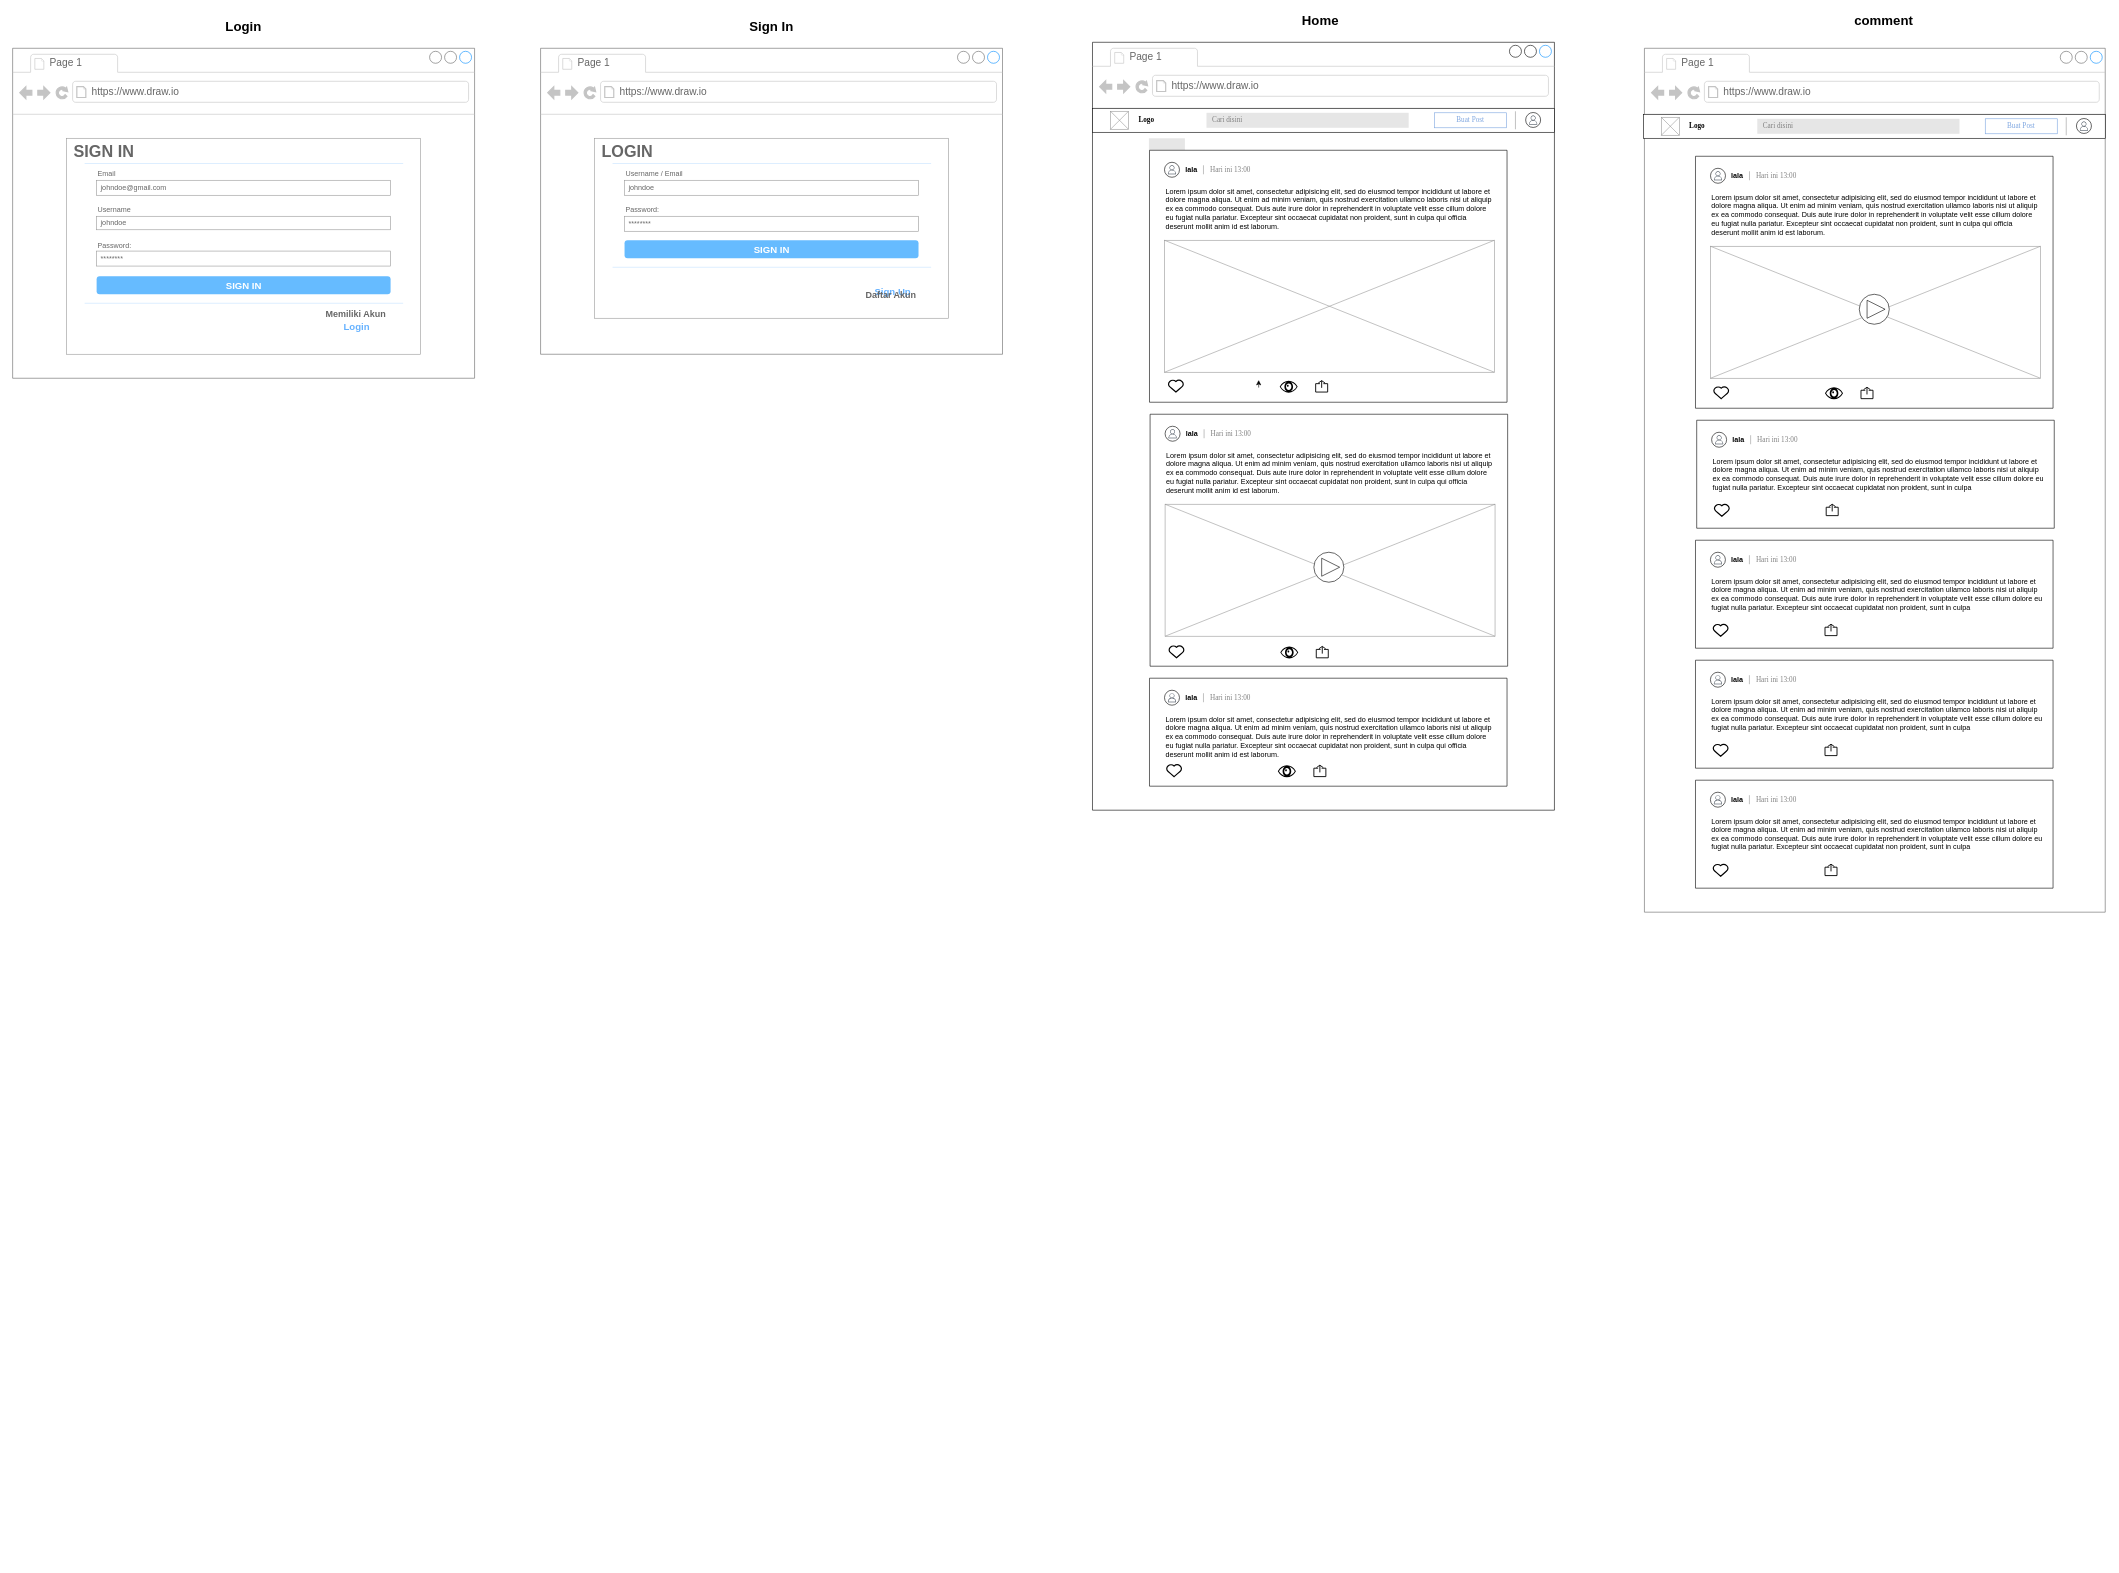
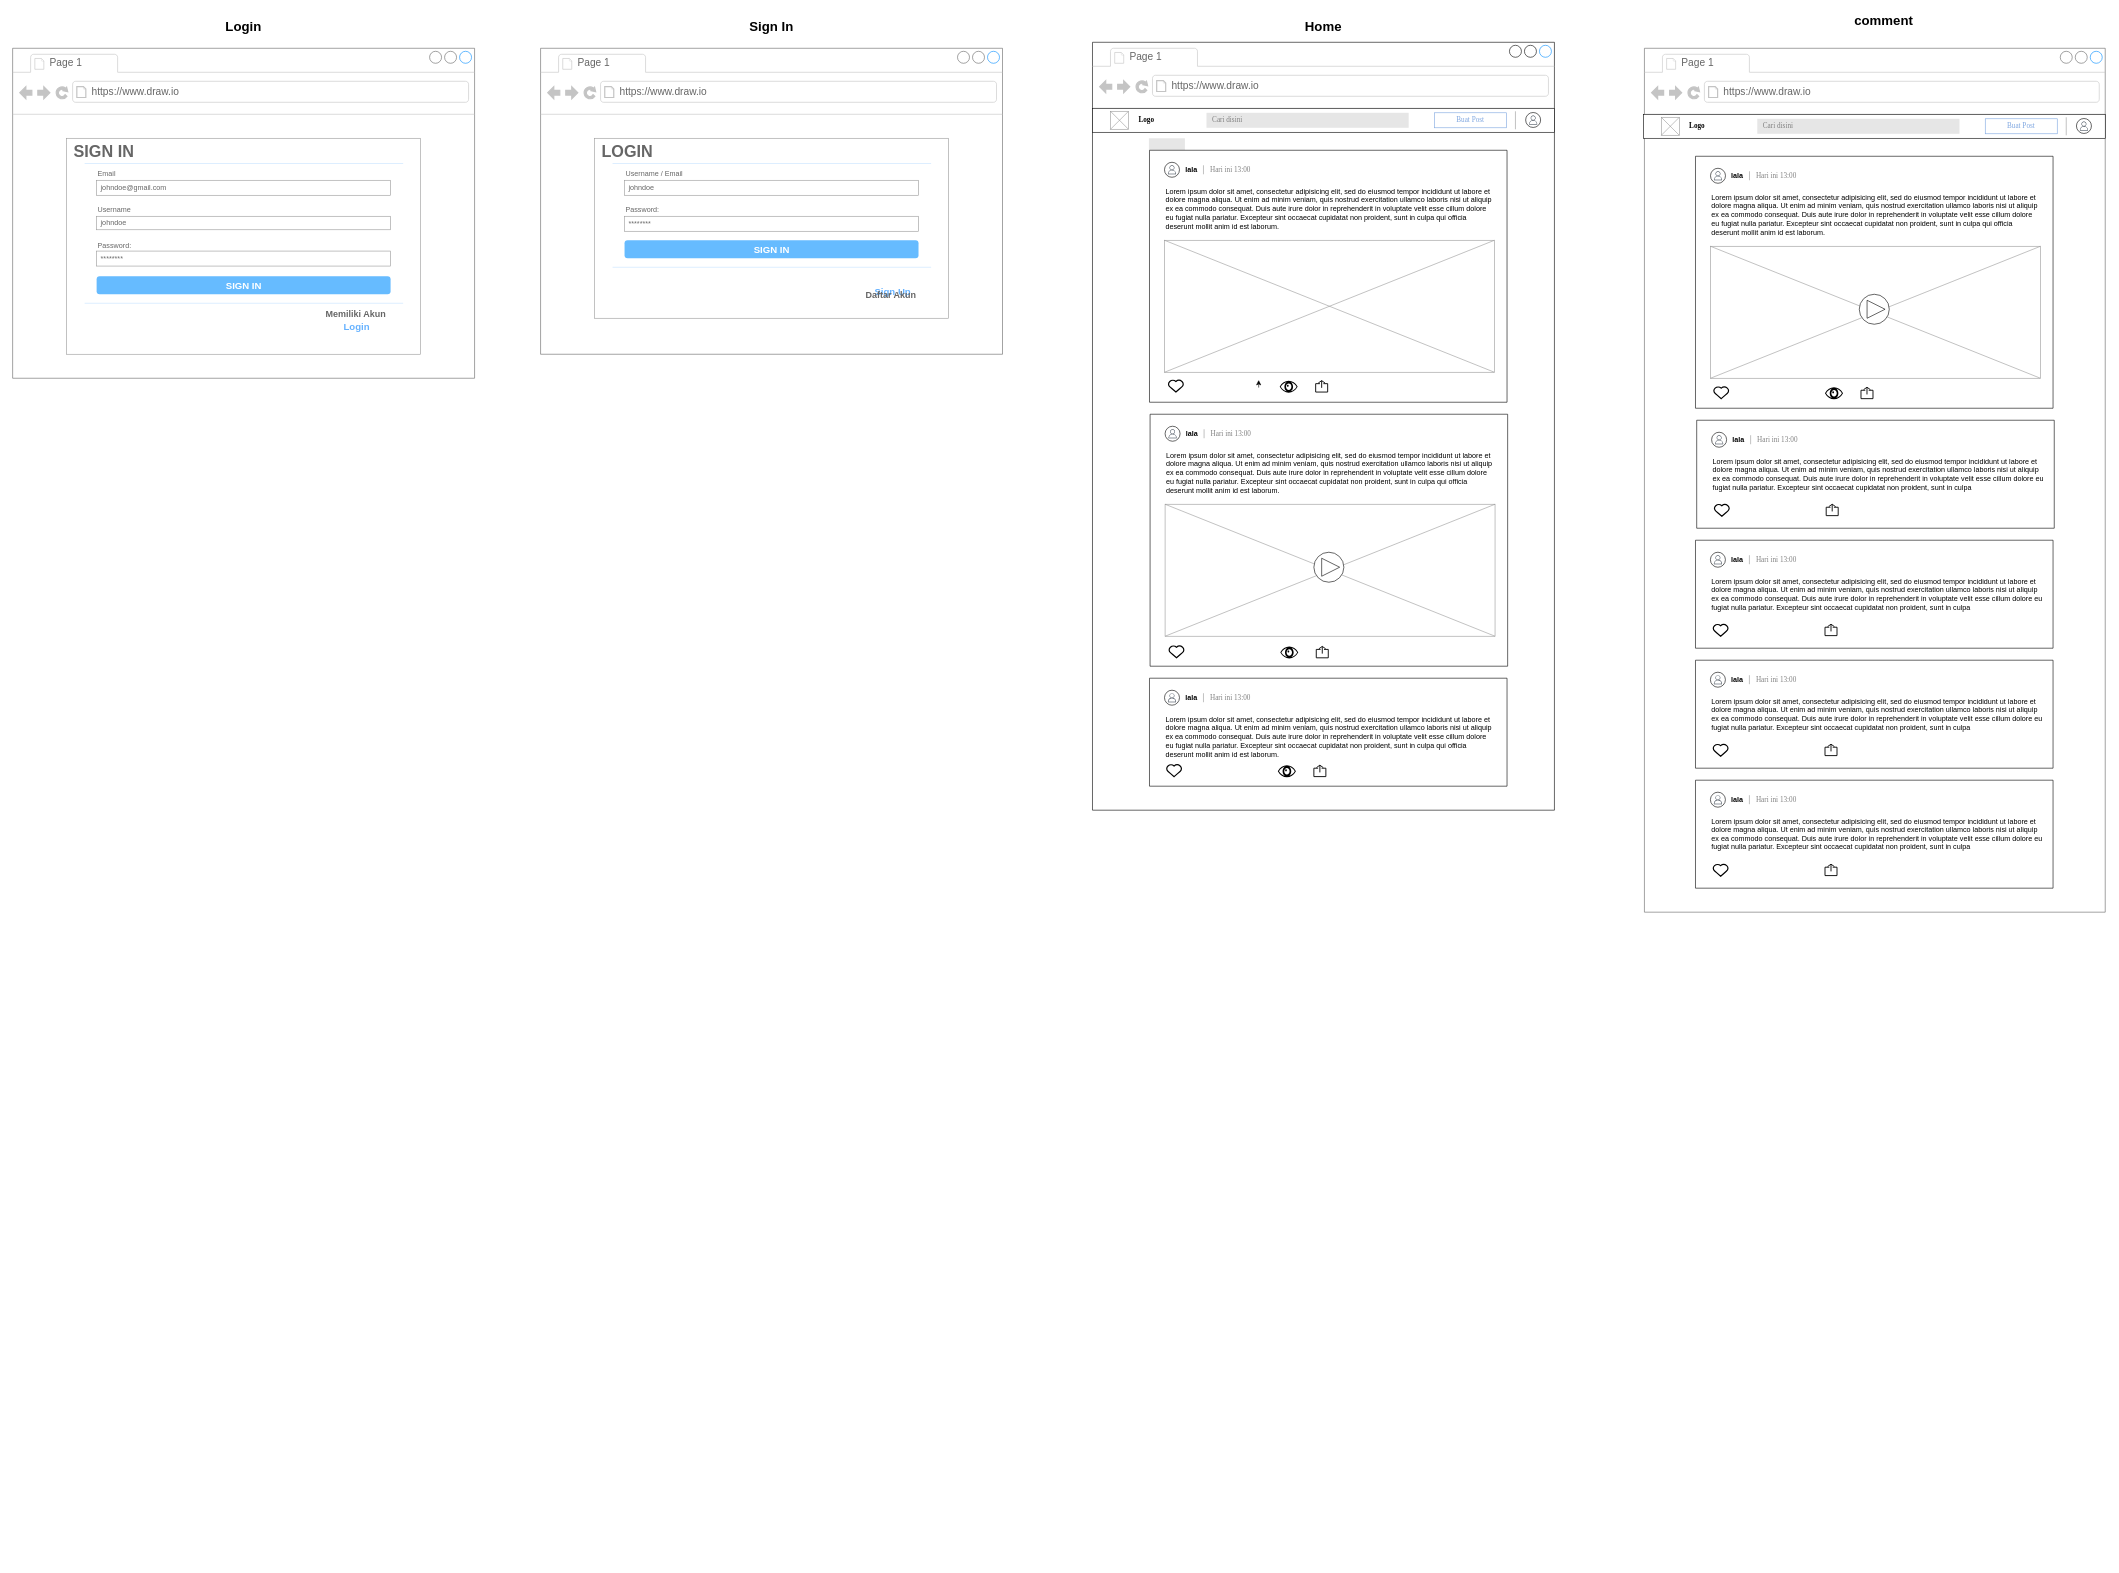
node "Home": moved (1320, 21) -> (1323, 27)
